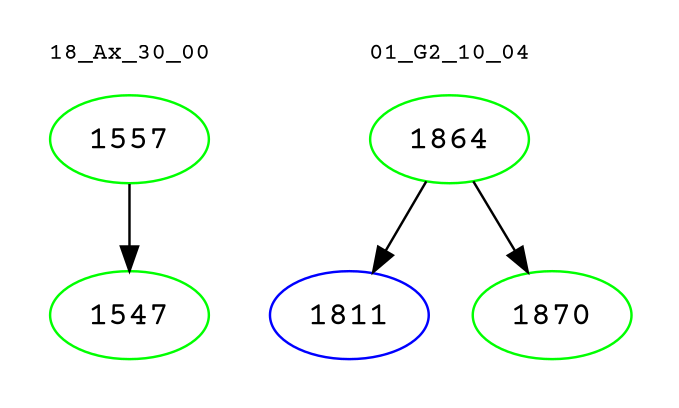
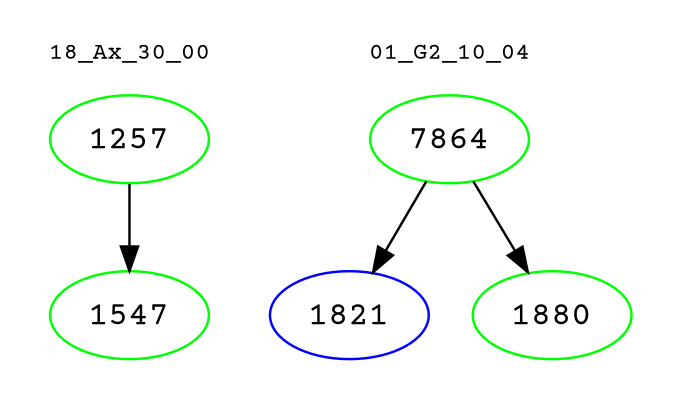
node "1557": label "1557" -> "1257"
node "1864": label "1864" -> "7864"
node "1811": label "1811" -> "1821"
node "1870": label "1870" -> "1880"
